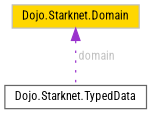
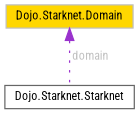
node "Dojo.Starknet.TypedData": label "Dojo.Starknet.TypedData" -> "Dojo.Starknet.Starknet"
